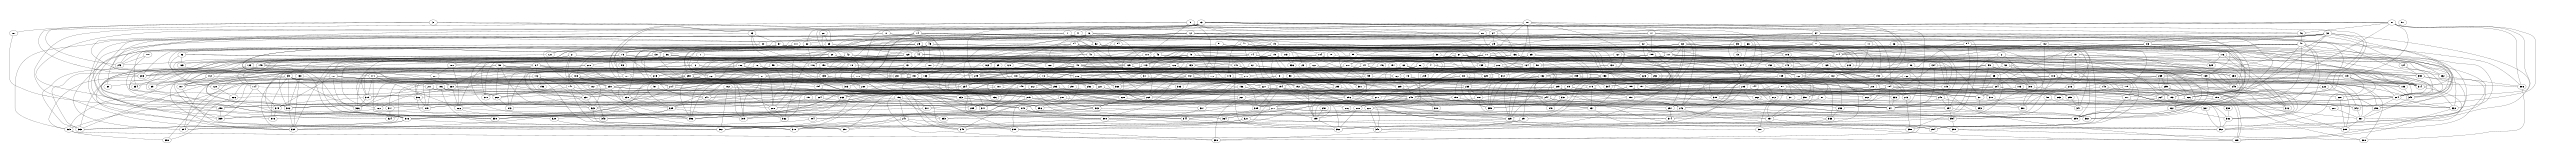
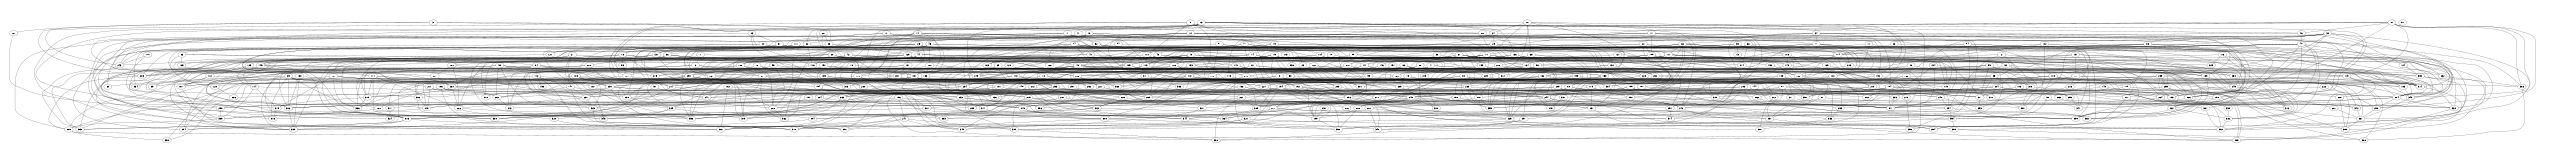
edge "339" -- "369": added
